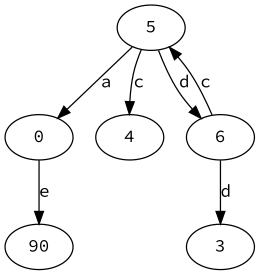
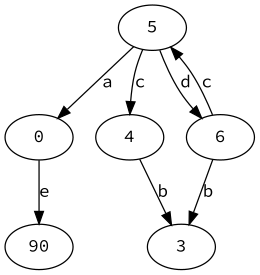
edge "4" -> "3": added, label "b"
edge "6" -> "3": label "d" -> "b"
